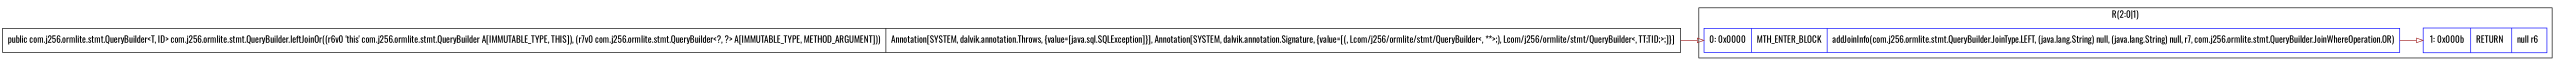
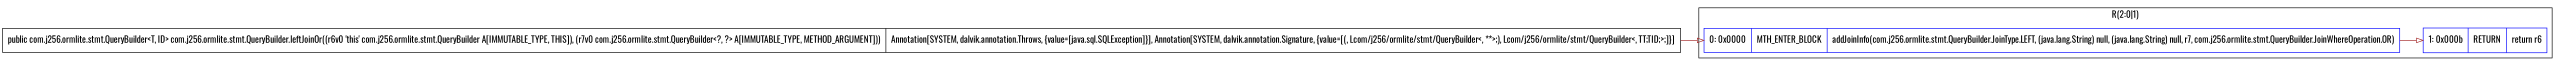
node "1: 0x000b": text "null r6" -> "return r6"
